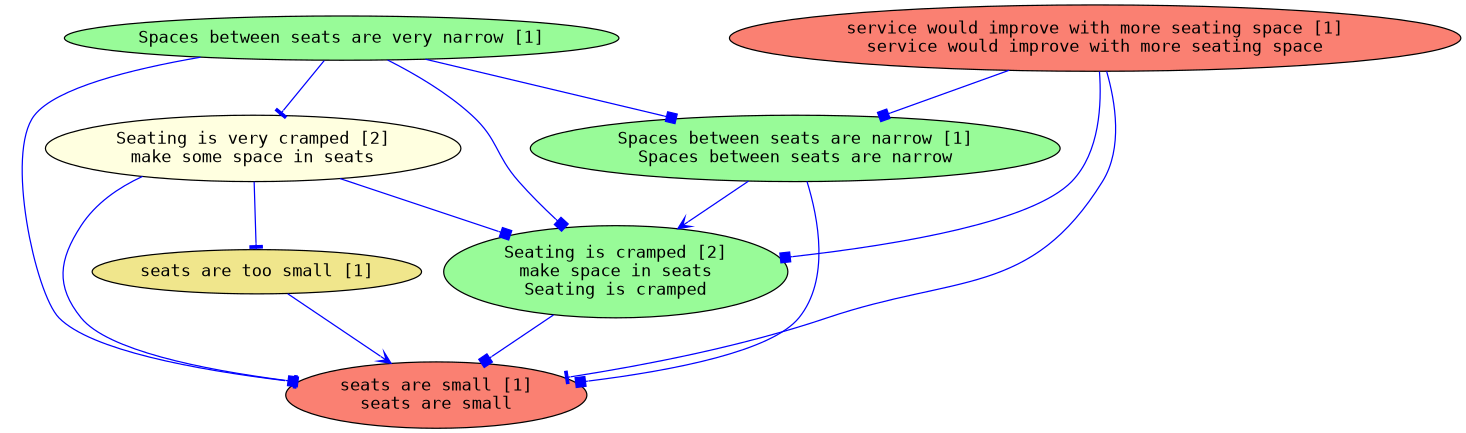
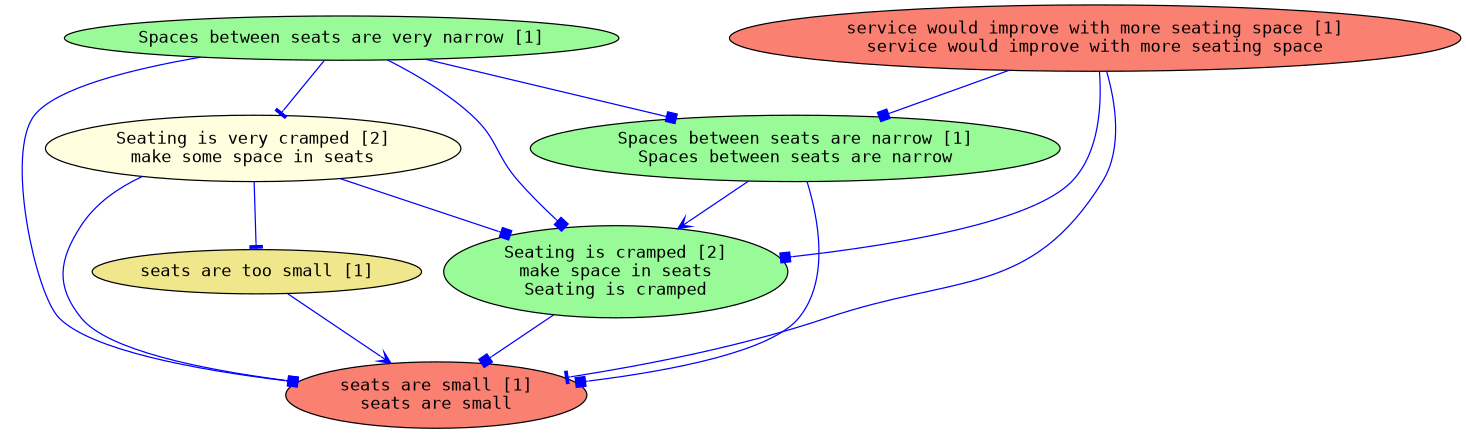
edge "Spaces between seats are very narrow [1]" -> "seats are small [1] seats are small": arrowhead tee -> box
